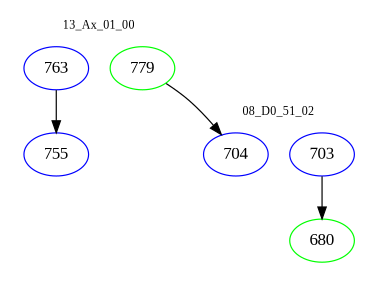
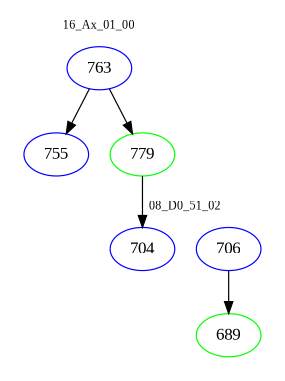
cluster "13_Ax_01_00": label "13_Ax_01_00" -> "16_Ax_01_00"
edge "763" -> "779": added
node "703": label "703" -> "706"
node "680": label "680" -> "689"
